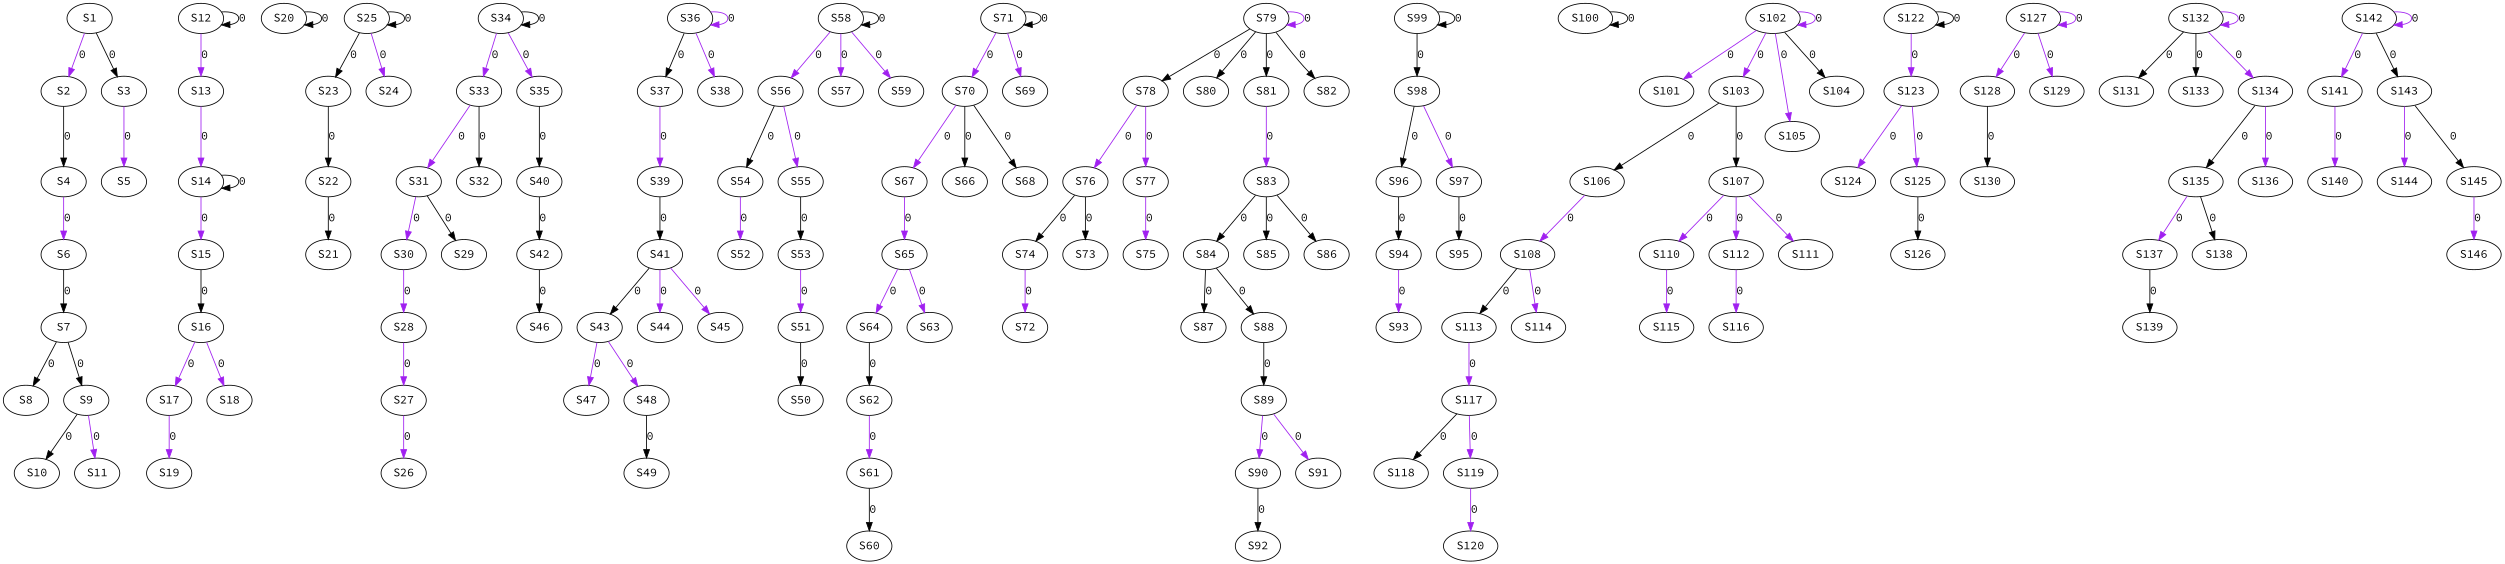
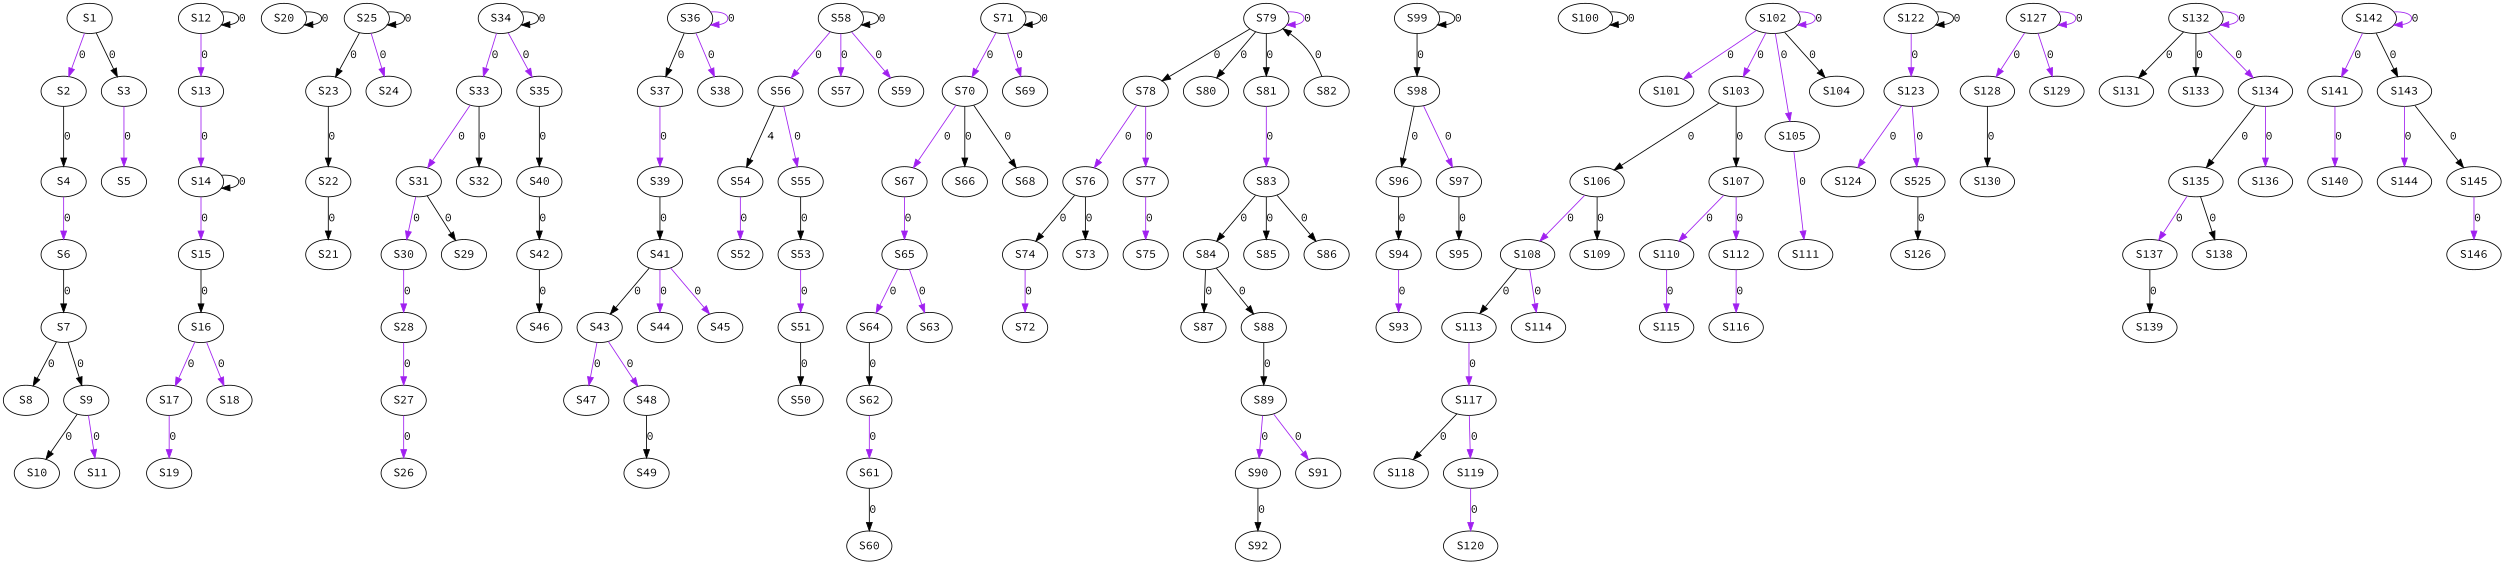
edge "S79" -> "S82": reversed
edge "S56" -> "S54": label "0" -> "4"
node "S125": label "S125" -> "S525"
edge "S107" -> "S111": now "S105" -> "S111"
node "S109": added
